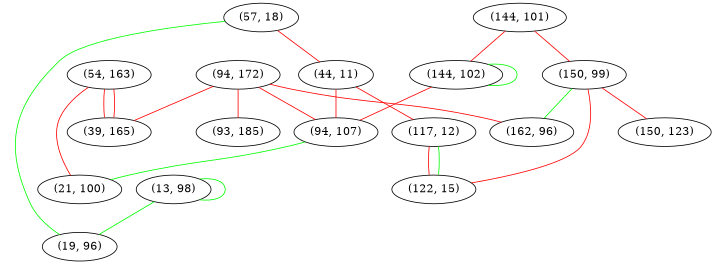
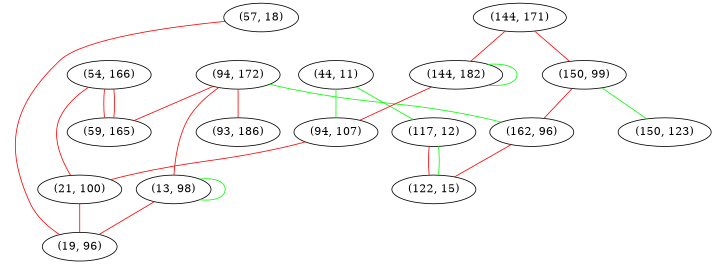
node "(144, 101)": label "(144, 101)" -> "(144, 171)"
edge "(57, 18)" -- "(44, 11)": removed
edge "(57, 18)" -- "(19, 96)": color green -> red
node "(54, 163)": label "(54, 163)" -> "(54, 166)"
node "(144, 102)": label "(144, 102)" -> "(144, 182)"
edge "(44, 11)" -- "(117, 12)": color red -> green
edge "(94, 172)" -- "(162, 96)": color red -> green
edge "(94, 172)" -- "(94, 107)": now "(94, 172)" -- "(13, 98)"
edge "(150, 99)" -- "(162, 96)": color green -> red
edge "(150, 99)" -- "(150, 123)": color red -> green
edge "(44, 11)" -- "(94, 107)": color red -> green
node "(39, 165)": label "(39, 165)" -> "(59, 165)"
node "(93, 185)": label "(93, 185)" -> "(93, 186)"
edge "(94, 107)" -- "(21, 100)": color green -> red
edge "(150, 99)" -- "(122, 15)": now "(162, 96)" -- "(122, 15)"
edge "(21, 100)" -- "(19, 96)": added
edge "(13, 98)" -- "(19, 96)": color green -> red
